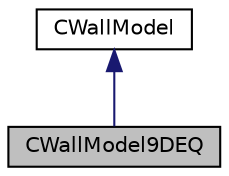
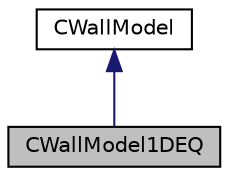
node "CWallModel9DEQ": label "CWallModel9DEQ" -> "CWallModel1DEQ"
